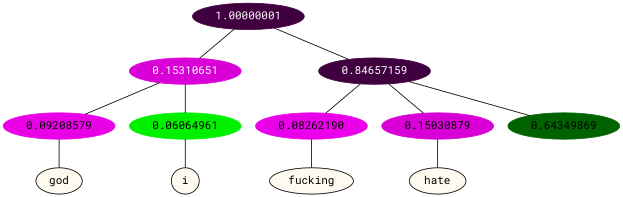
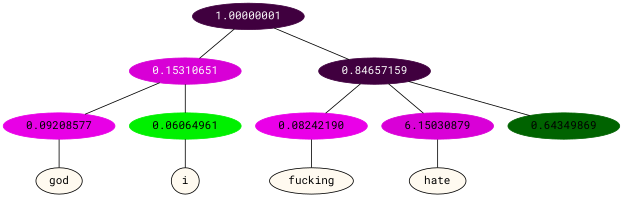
node "0.09208579": label "0.09208579" -> "0.09208577"
node "0.08262190": label "0.08262190" -> "0.08242190"
node "0.15030879": label "0.15030879" -> "6.15030879"
